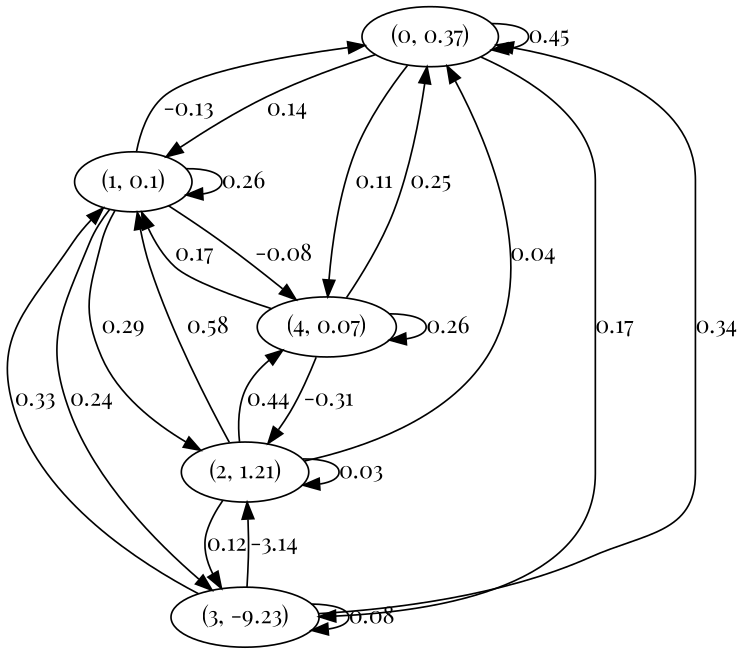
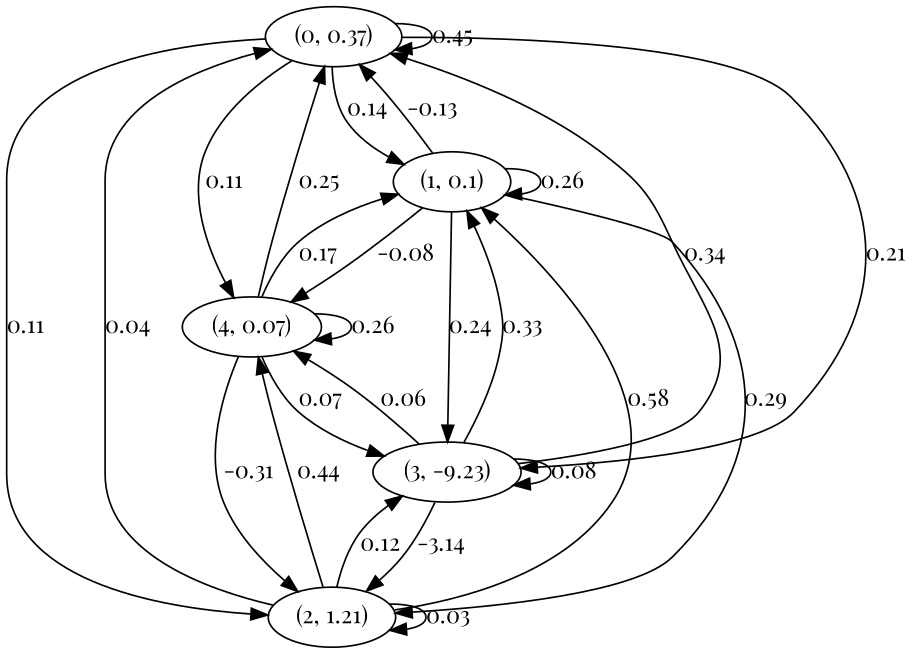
edge "(0, 0.37)" -> "(2, 1.21)": added, label "0.11"
edge "(0, 0.37)" -> "(3, -9.23)": label "0.17" -> "0.21"
edge "(3, -9.23)" -> "(4, 0.07)": added, label "0.06"
edge "(4, 0.07)" -> "(3, -9.23)": added, label "0.07"
